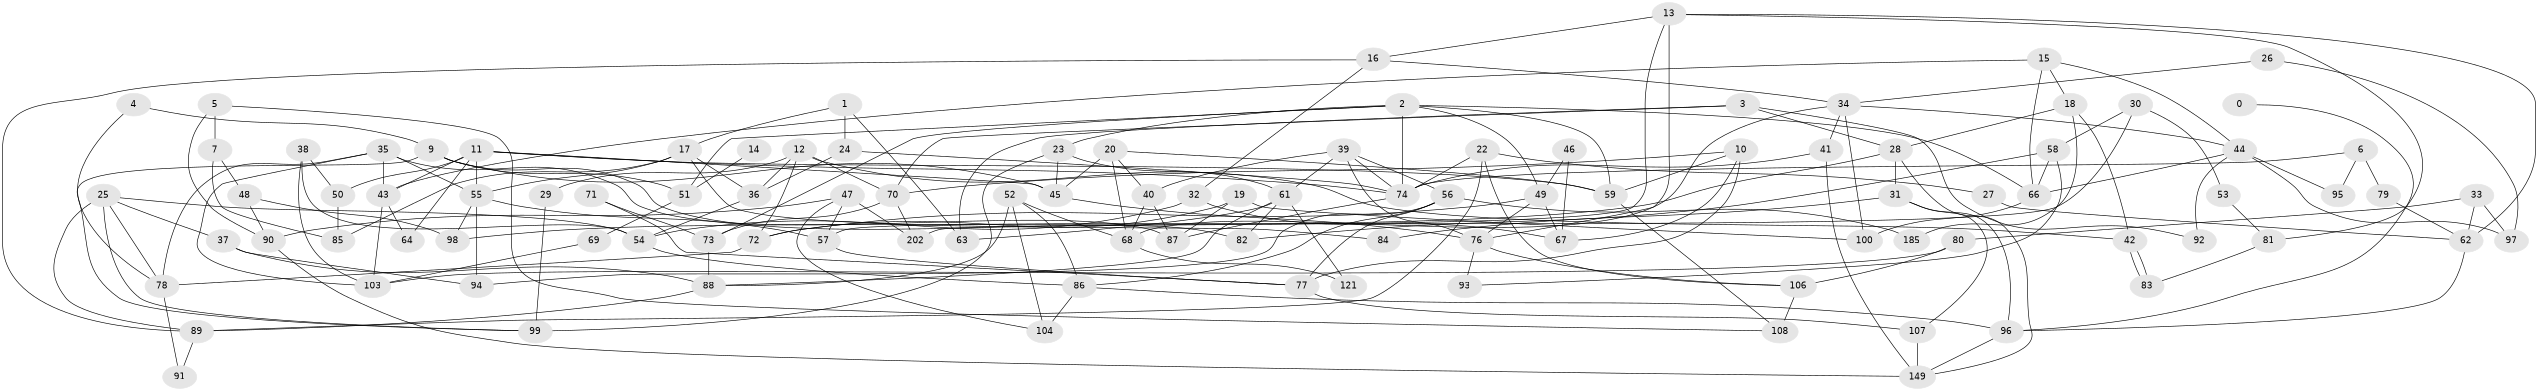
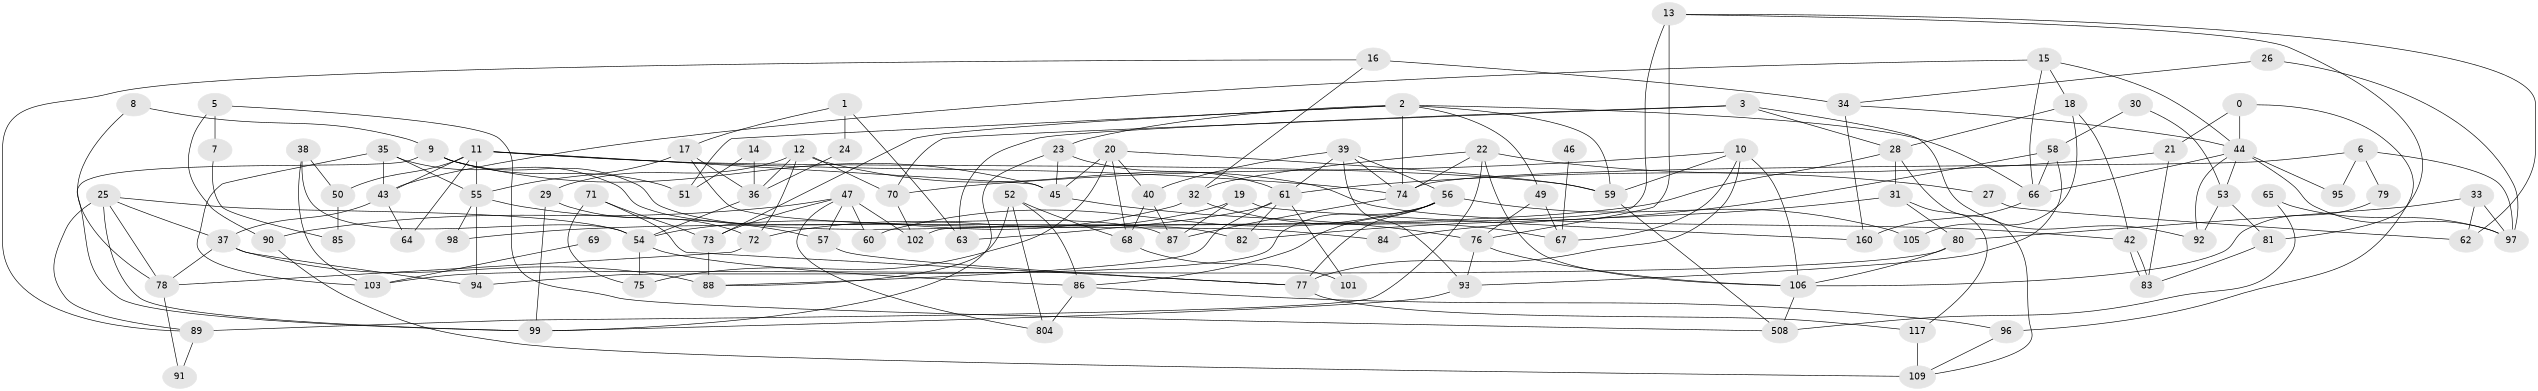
edge "13" -- "16": removed
node "4": label "4" -> "8"
edge "0" -- "44": added
node "41": removed
node "21": added
edge "24" -- "74": removed
edge "22" -- "32": added
edge "6" -- "97": added
edge "46" -- "49": removed
edge "35" -- "78": now "37" -- "78"
edge "44" -- "53": added
edge "17" -- "85": removed
edge "14" -- "36": added
edge "34" -- "68": removed
node "48": removed
edge "39" -- "76": now "39" -- "93"
node "65": added
edge "49" -- "72": now "29" -- "72"
edge "70" -- "73": now "47" -- "73"
edge "79" -- "62": now "79" -- "106"
edge "10" -- "106": added
edge "53" -- "92": added
edge "30" -- "57": removed
edge "51" -- "69": removed
edge "43" -- "103": now "43" -- "37"
node "60": added
node "202": label "202" -> "102"
node "100": label "100" -> "160"
node "185": label "185" -> "105"
edge "31" -- "96": now "31" -- "80"
node "75": added
node "121": label "121" -> "101"
edge "88" -- "89": removed
edge "93" -- "99": added
edge "62" -- "96": removed
node "104": label "104" -> "804"
node "108": label "108" -> "508"
node "107": label "107" -> "117"
node "149": label "149" -> "109"
